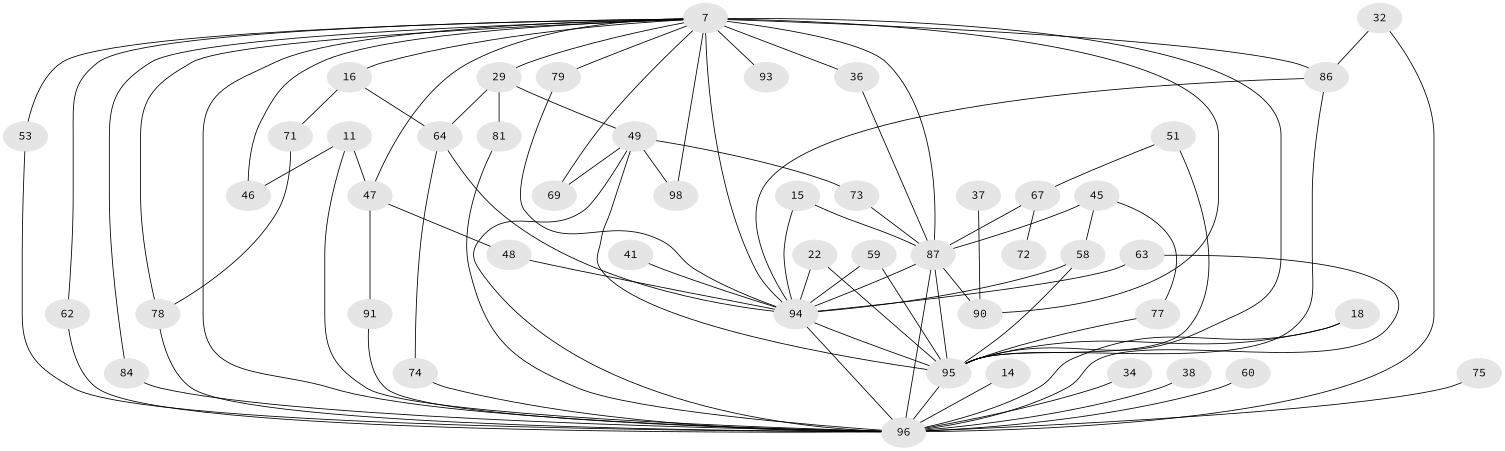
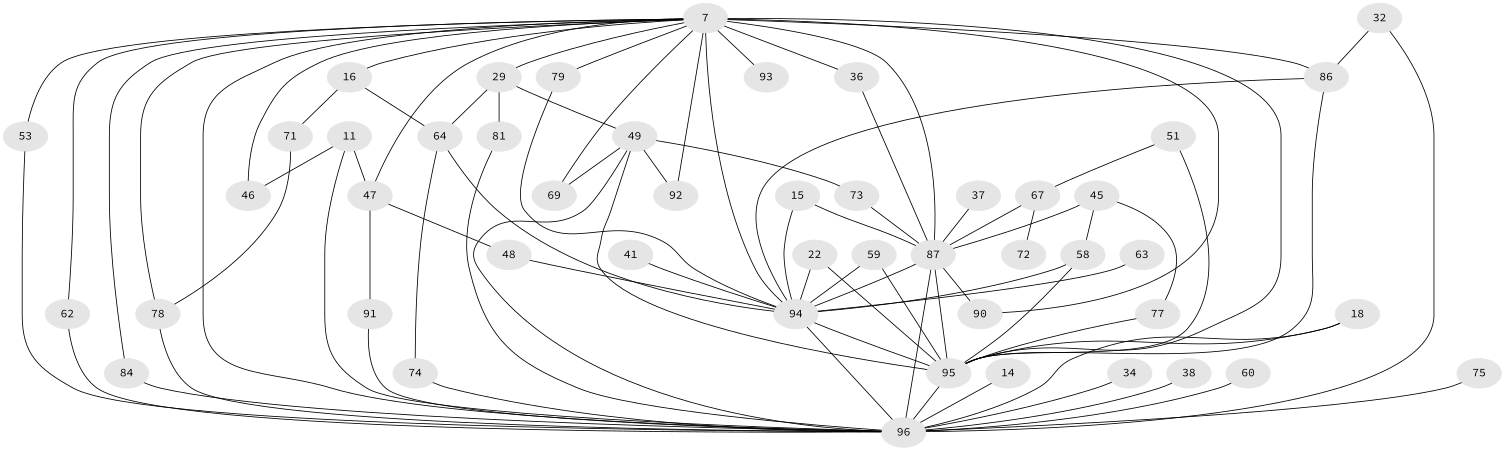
node "98": label "98" -> "92"
edge "37" -- "90": now "37" -- "87"
edge "63" -- "96": removed
